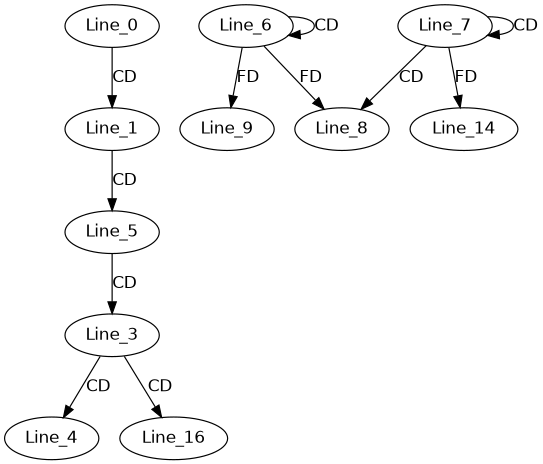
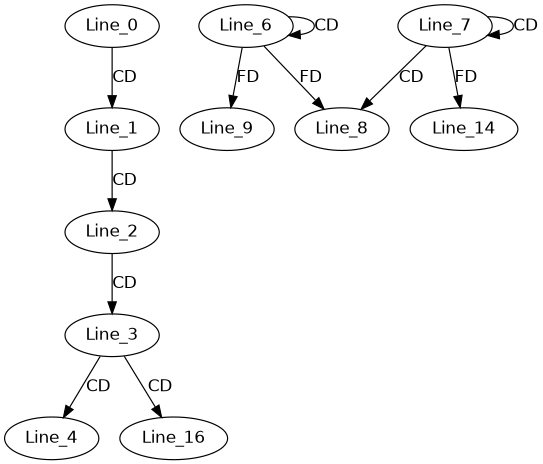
node "Line_5": label "Line_5" -> "Line_2"
